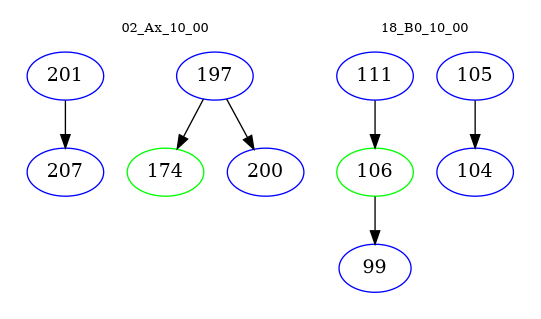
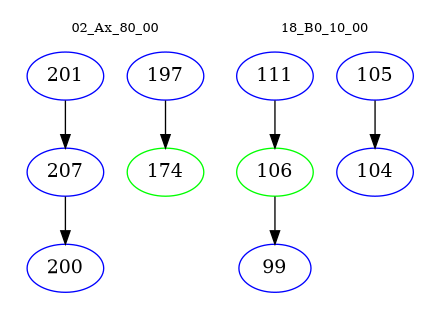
cluster "02_Ax_10_00": label "02_Ax_10_00" -> "02_Ax_80_00"
edge "197" -> "200": now "207" -> "200"
